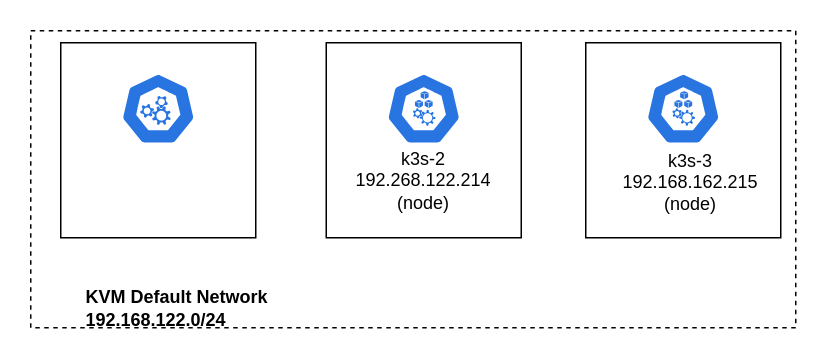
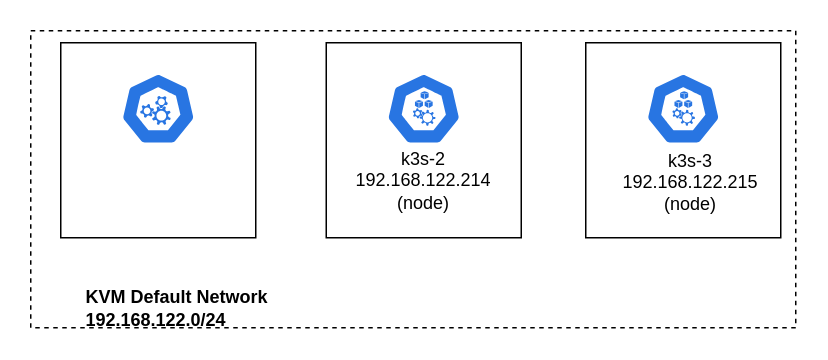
node "k3s-2 192.268.122.214 (node)": label "k3s-2 192.268.122.214 (node)" -> "k3s-2 192.168.122.214 (node)"
node "k3s-3 192.168.162.215 (node)": label "k3s-3 192.168.162.215 (node)" -> "k3s-3 192.168.122.215 (node)"
